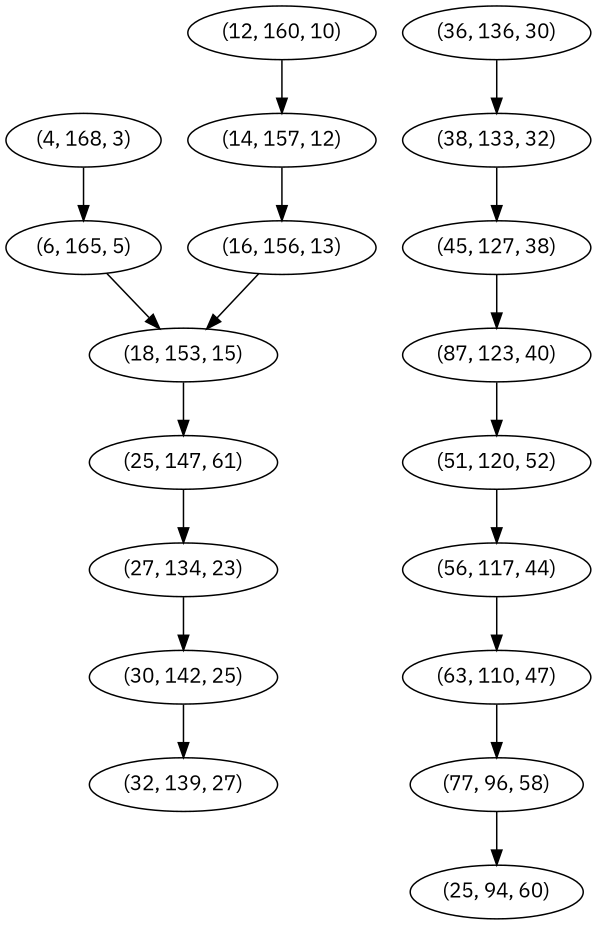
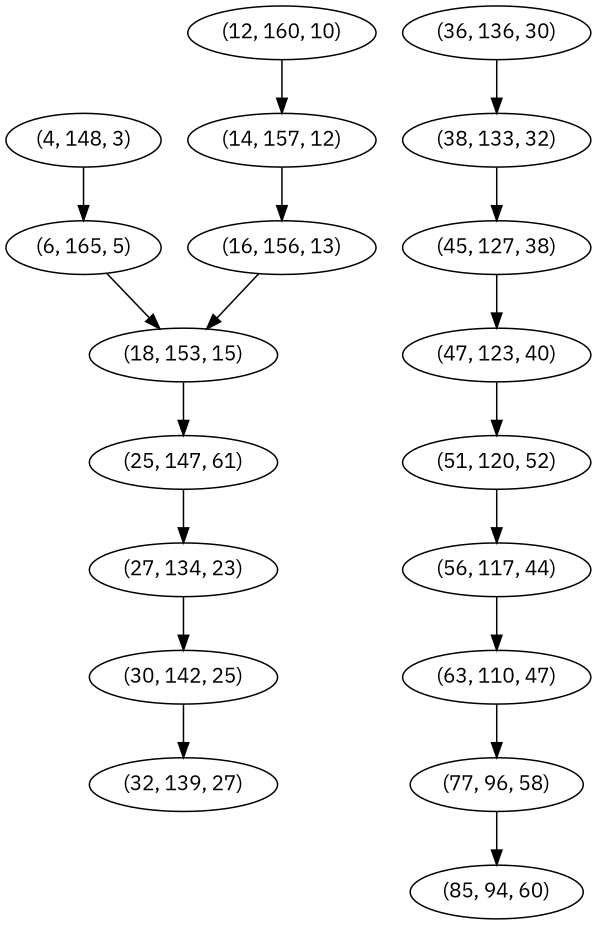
node "(4, 168, 3)": label "(4, 168, 3)" -> "(4, 148, 3)"
node "(87, 123, 40)": label "(87, 123, 40)" -> "(47, 123, 40)"
node "(25, 94, 60)": label "(25, 94, 60)" -> "(85, 94, 60)"
